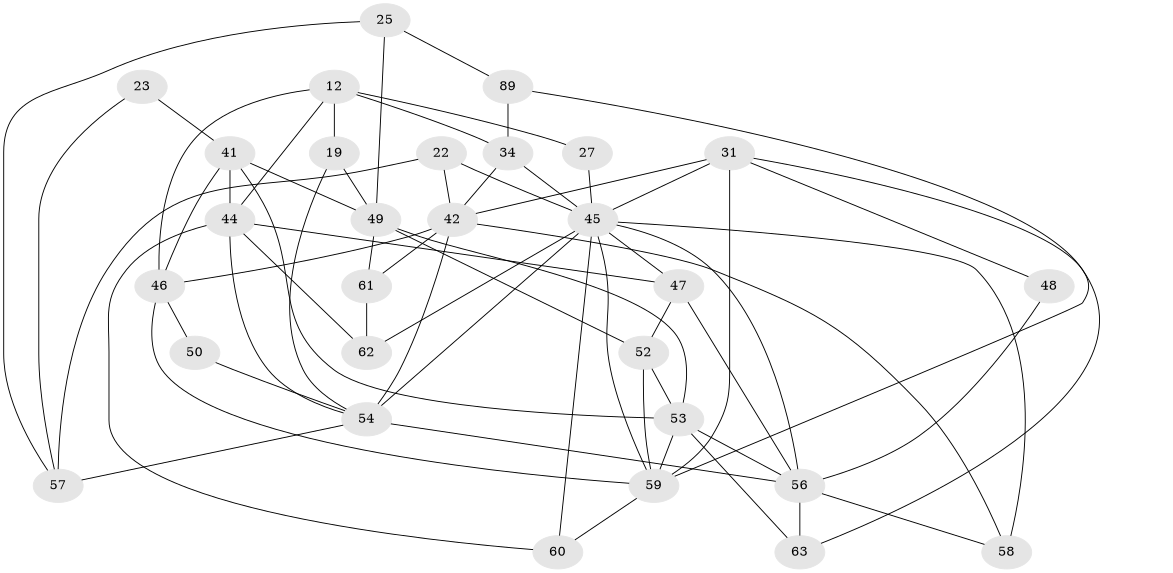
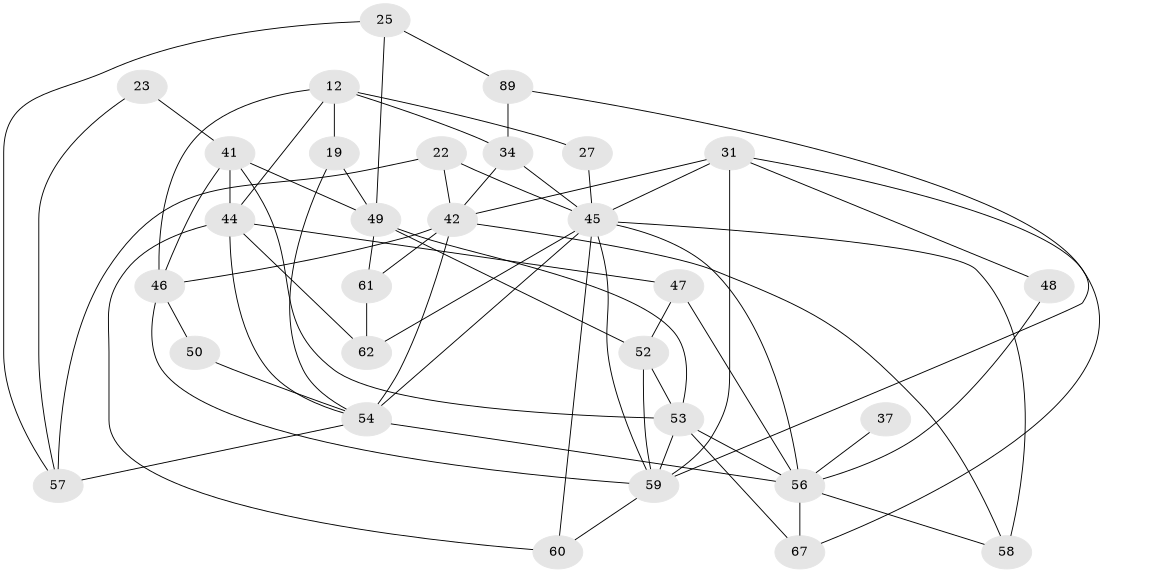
edge "45" -- "47": removed
node "37": added
node "63": label "63" -> "67"
